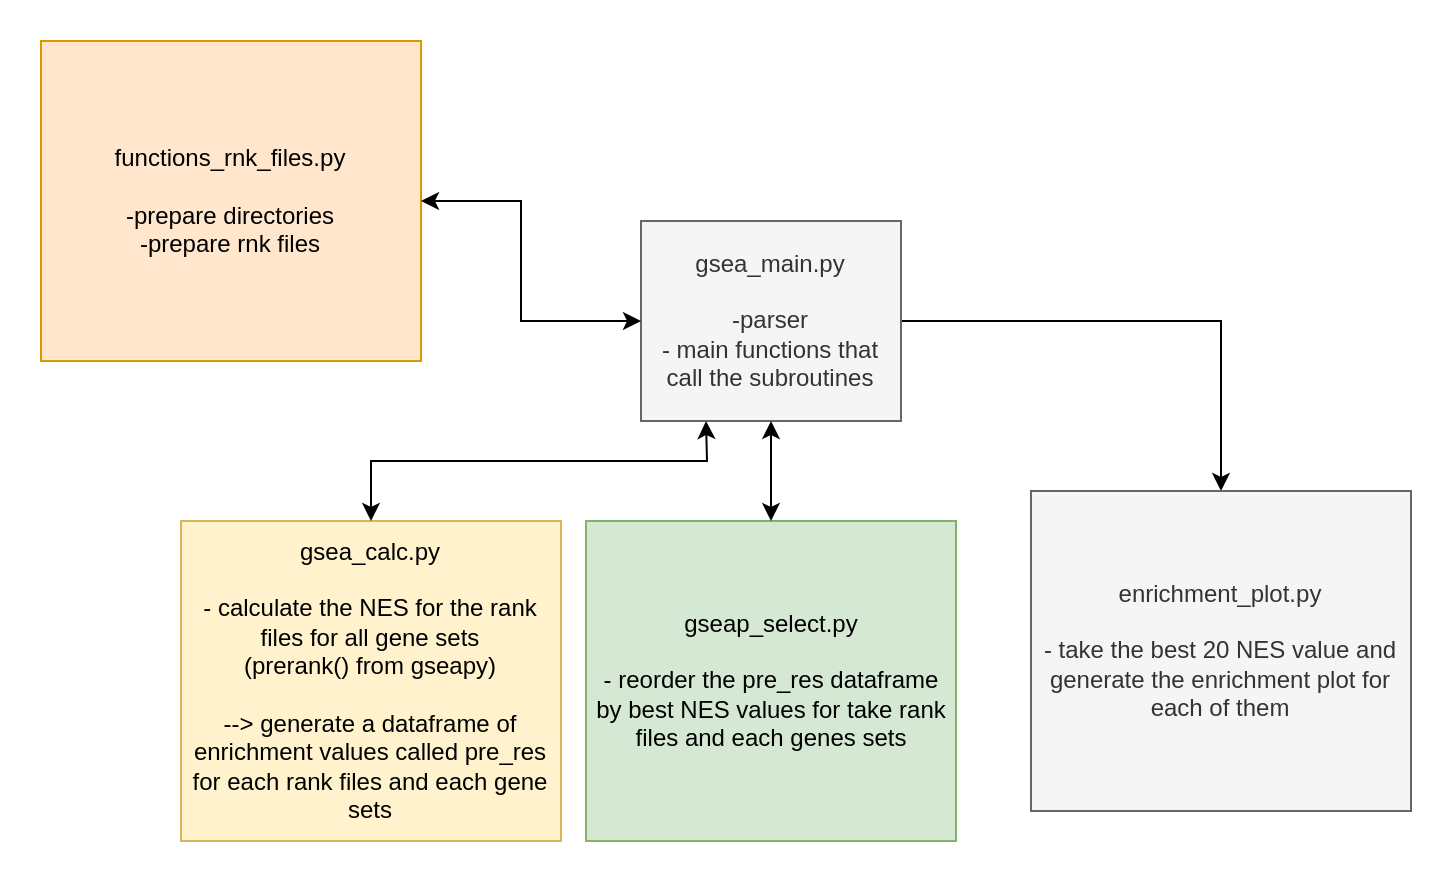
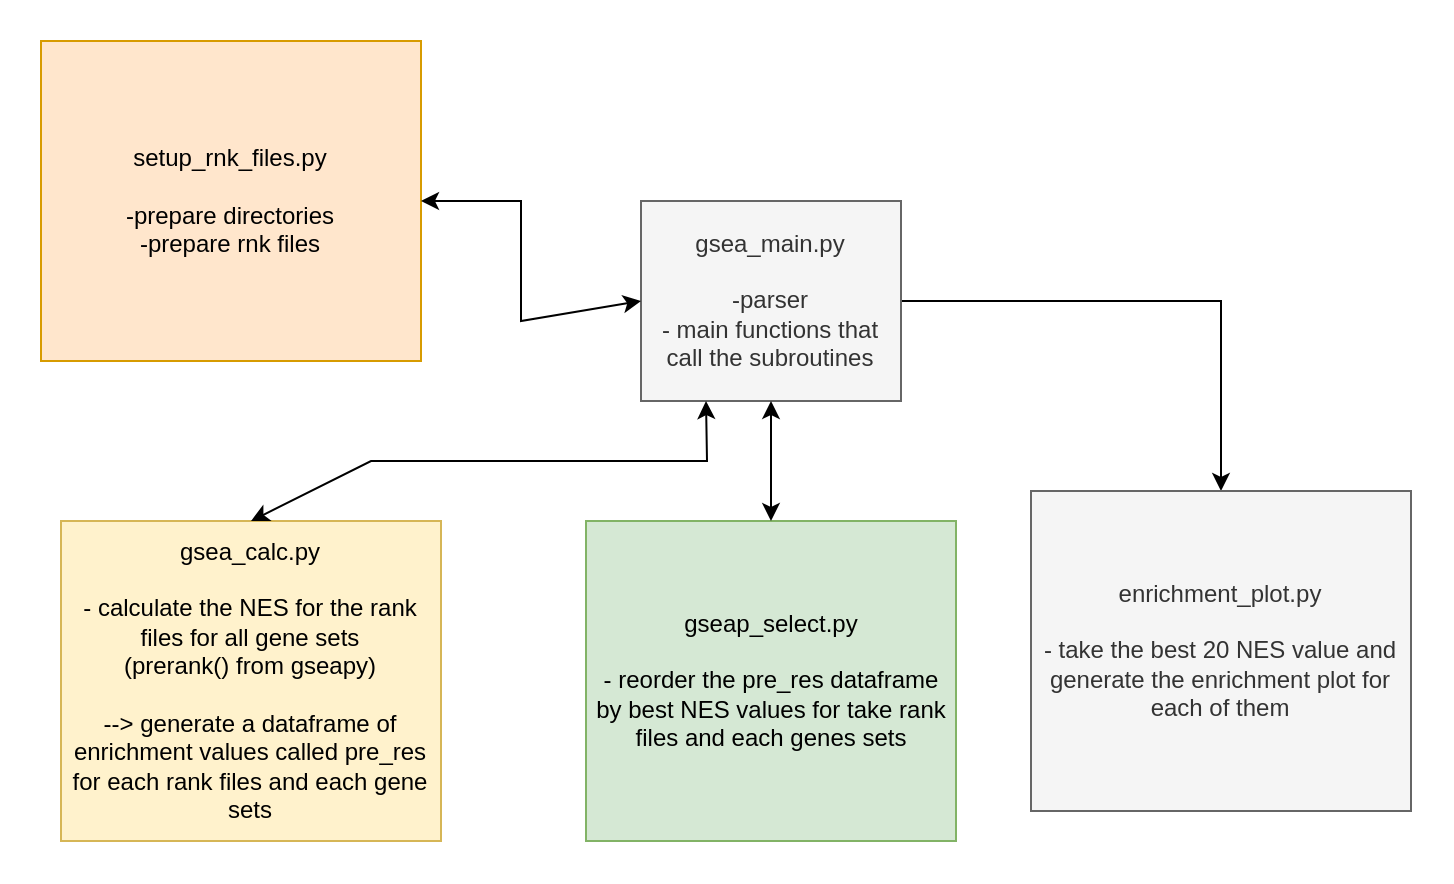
node "functions_rnk_files.py -prepare directories -prepare rnk files": label "functions_rnk_files.py -prepare directories -prepare rnk files" -> "setup_rnk_files.py -prepare directories -prepare rnk files"
node "gsea_main.py -parser - main functions that call the subroutines": moved (771, 321) -> (771, 301)
node "gsea_calc.py - calculate the NES for the rank files for all gene sets (prerank() from gseapy) --> generate a dataframe of enrichment values called pre_res for each rank files and each gene sets": moved (371, 681) -> (251, 681)
